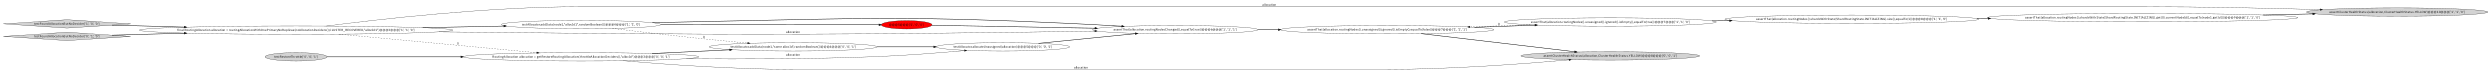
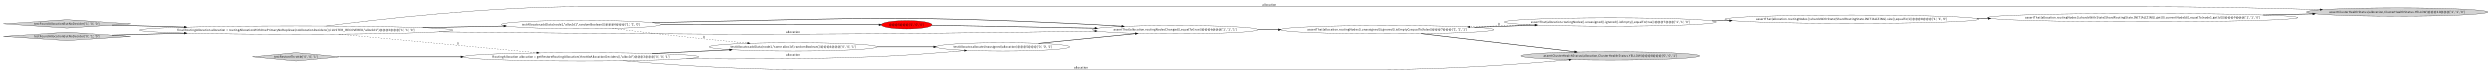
node "testRestoreThrottle['0', '0', '1']": shape ellipse -> diamond
